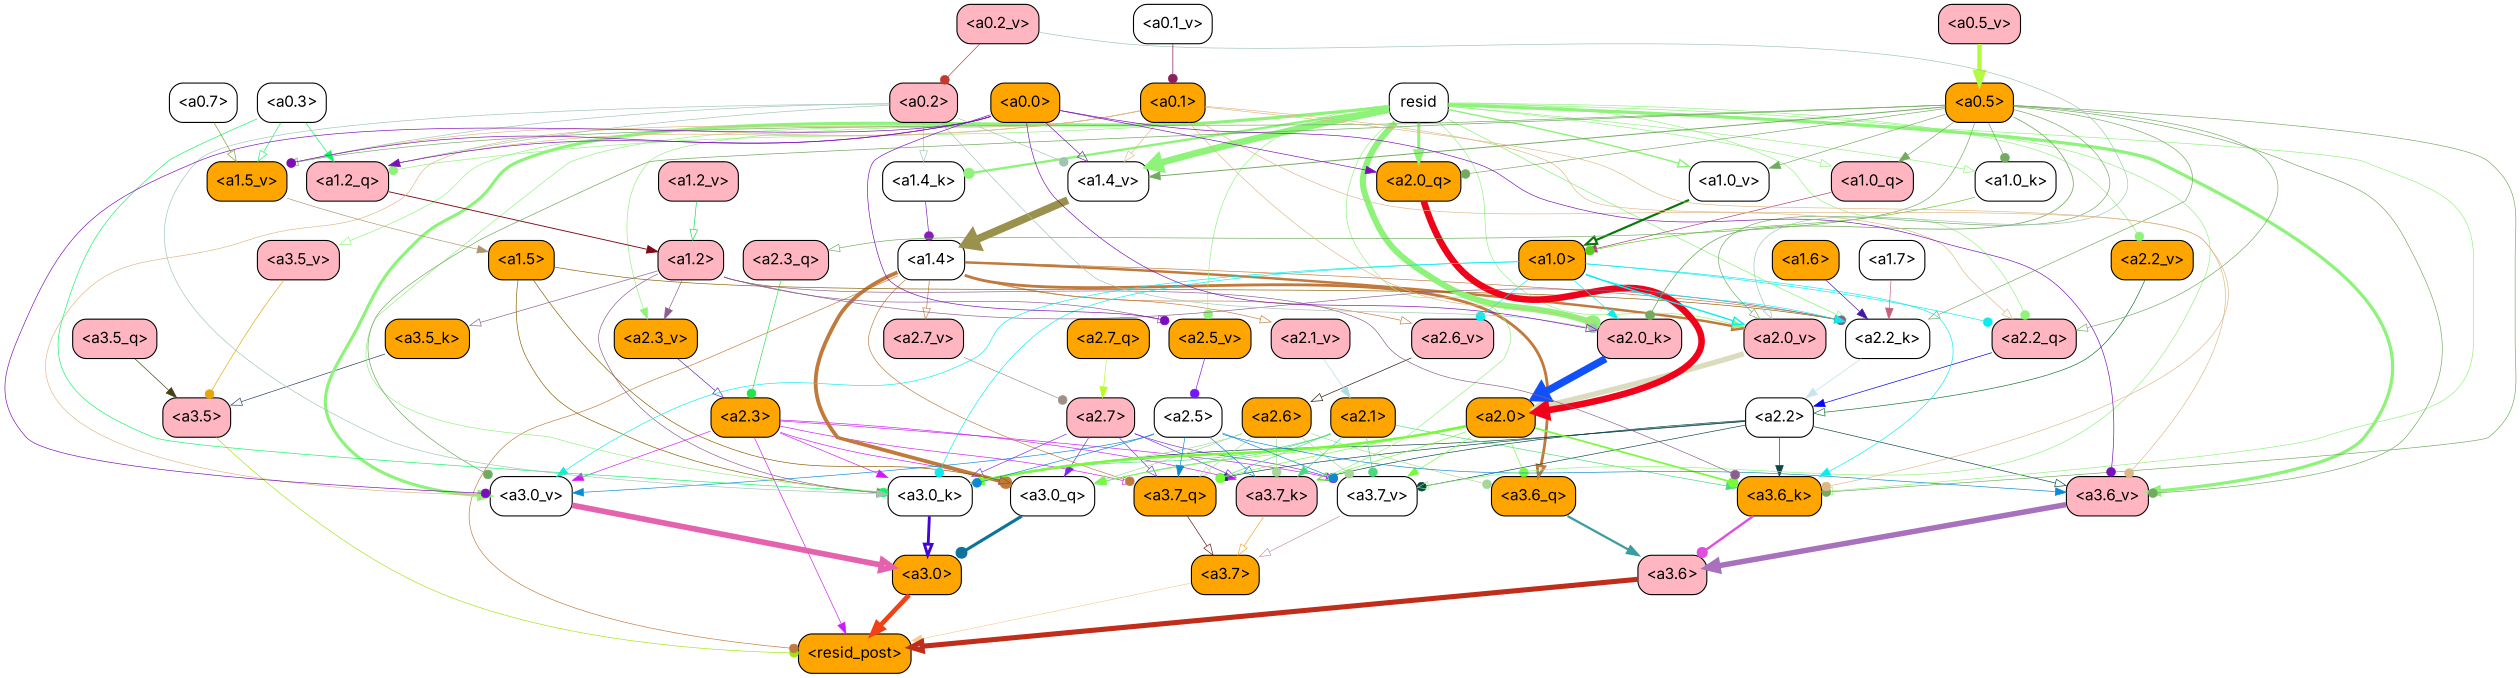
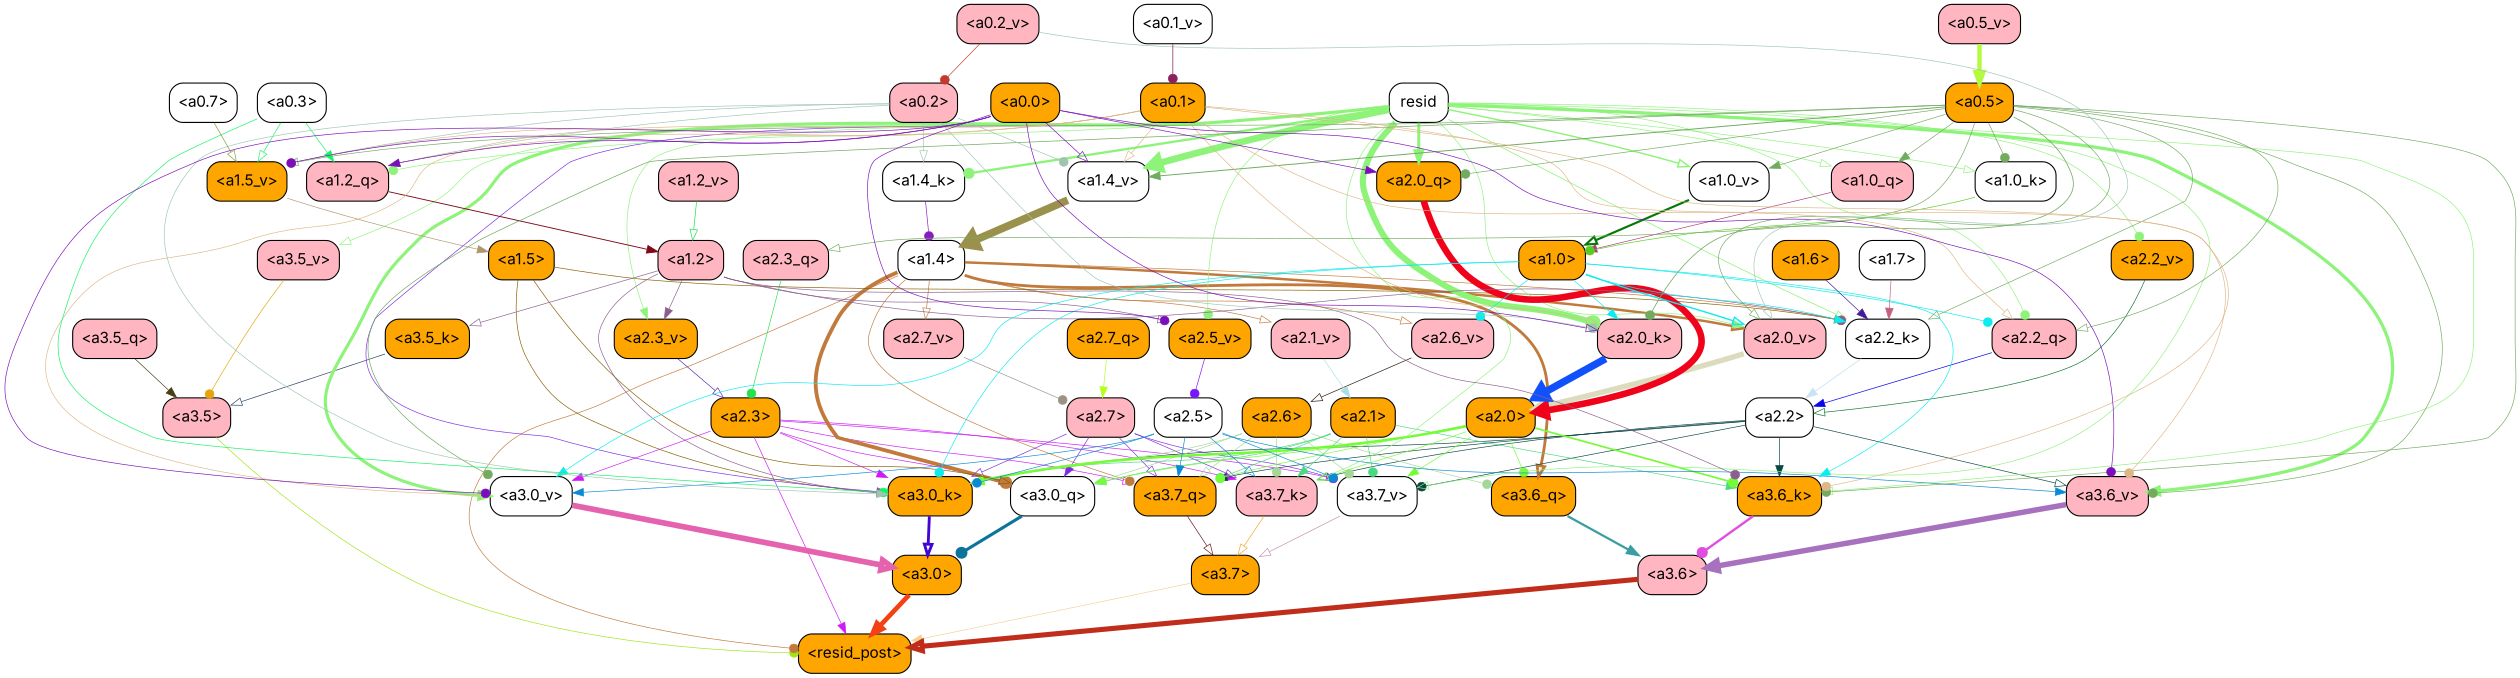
edge "resid" -> "<a3.0_k>": color #8df379 -> #7b2ce2
node "<a3.0_k>": fillcolor white -> orange
